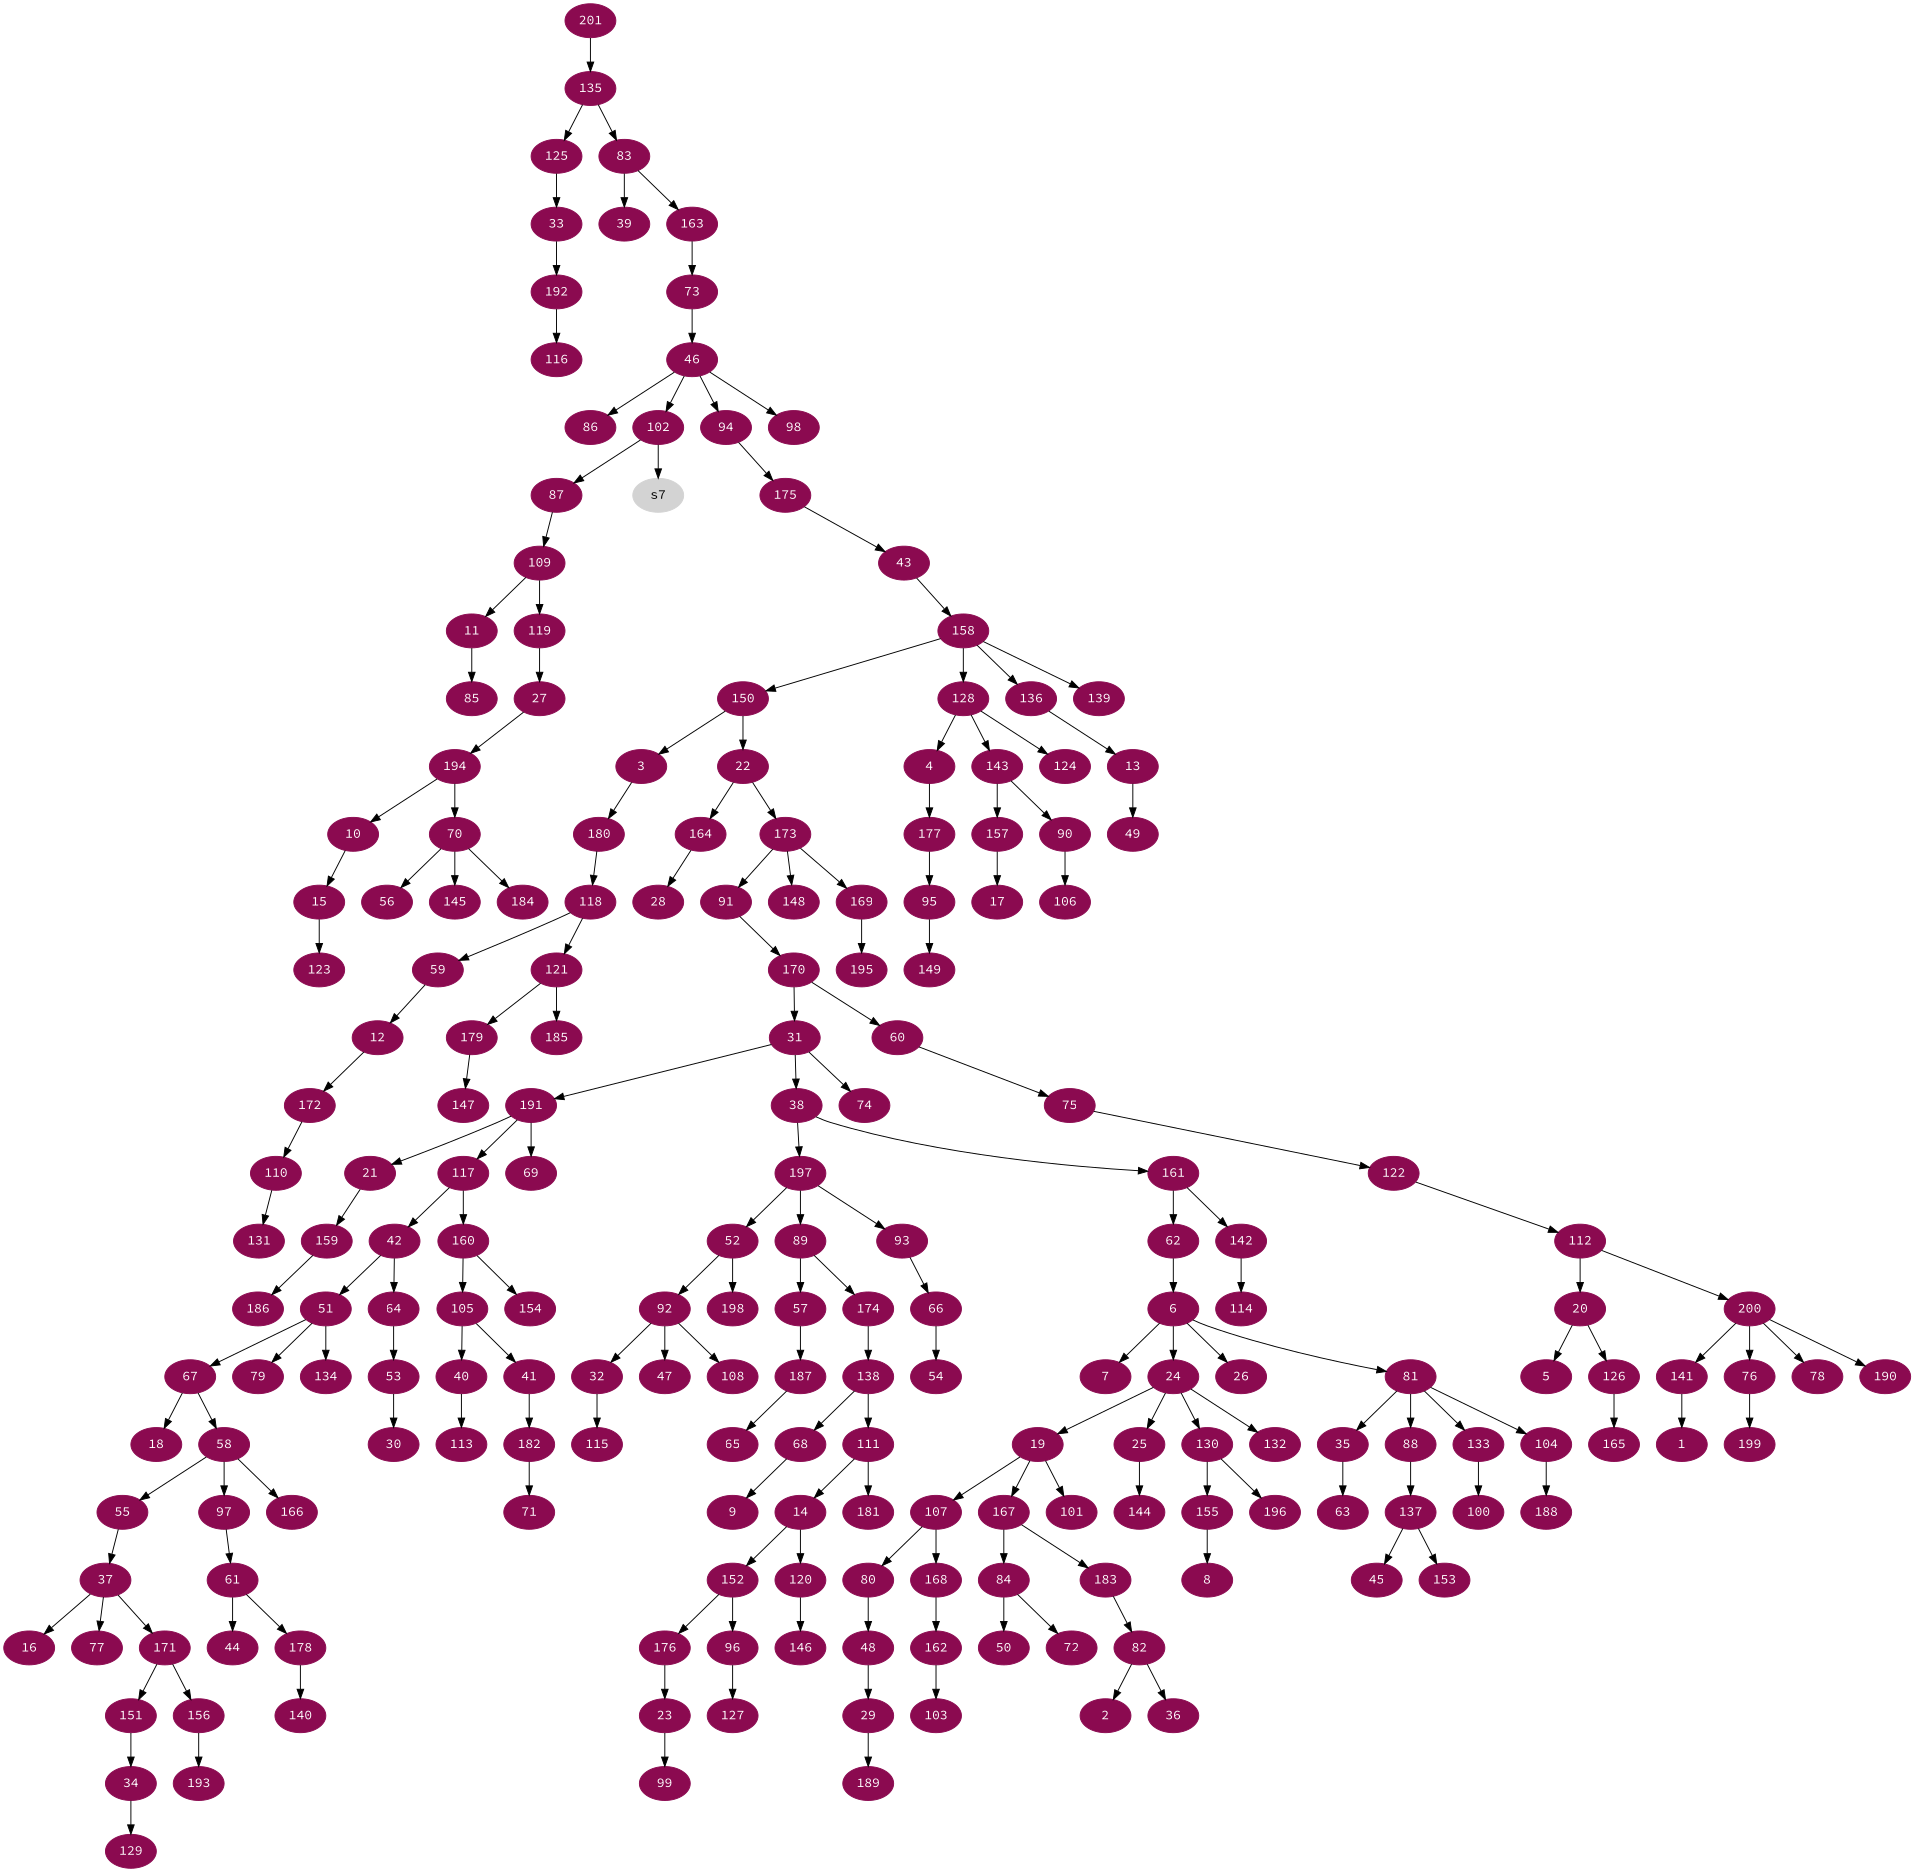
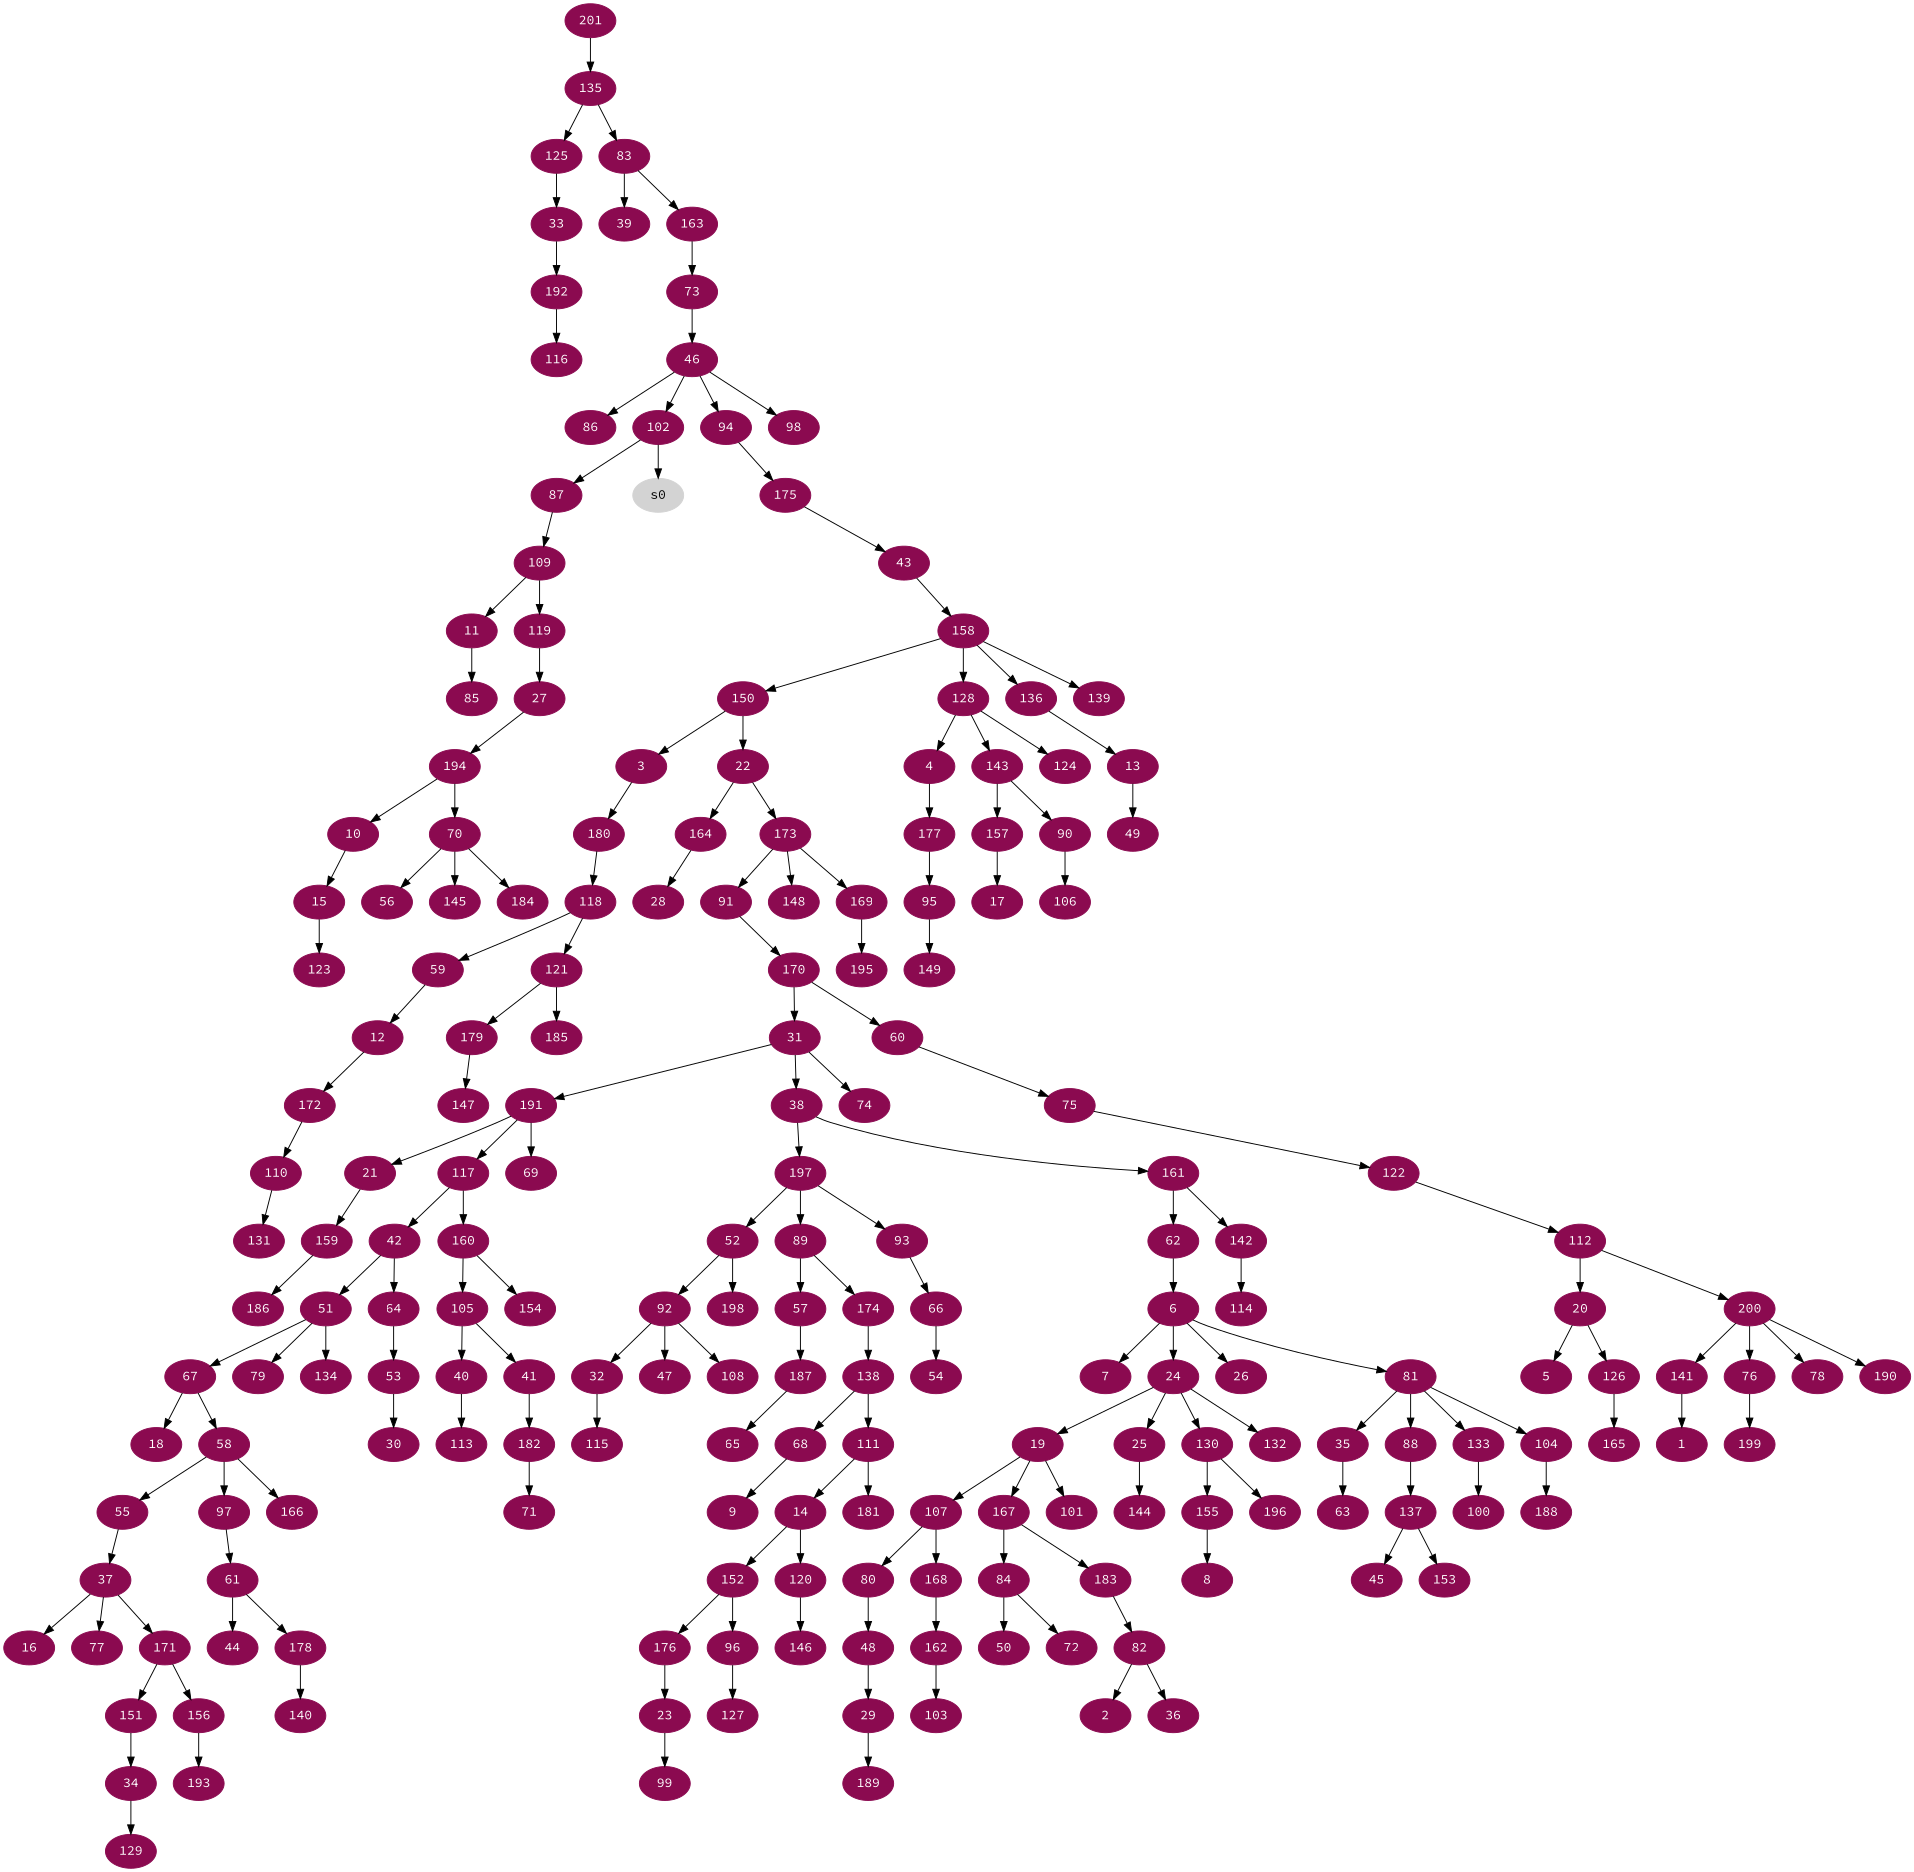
node "s7": label "s7" -> "s0"
